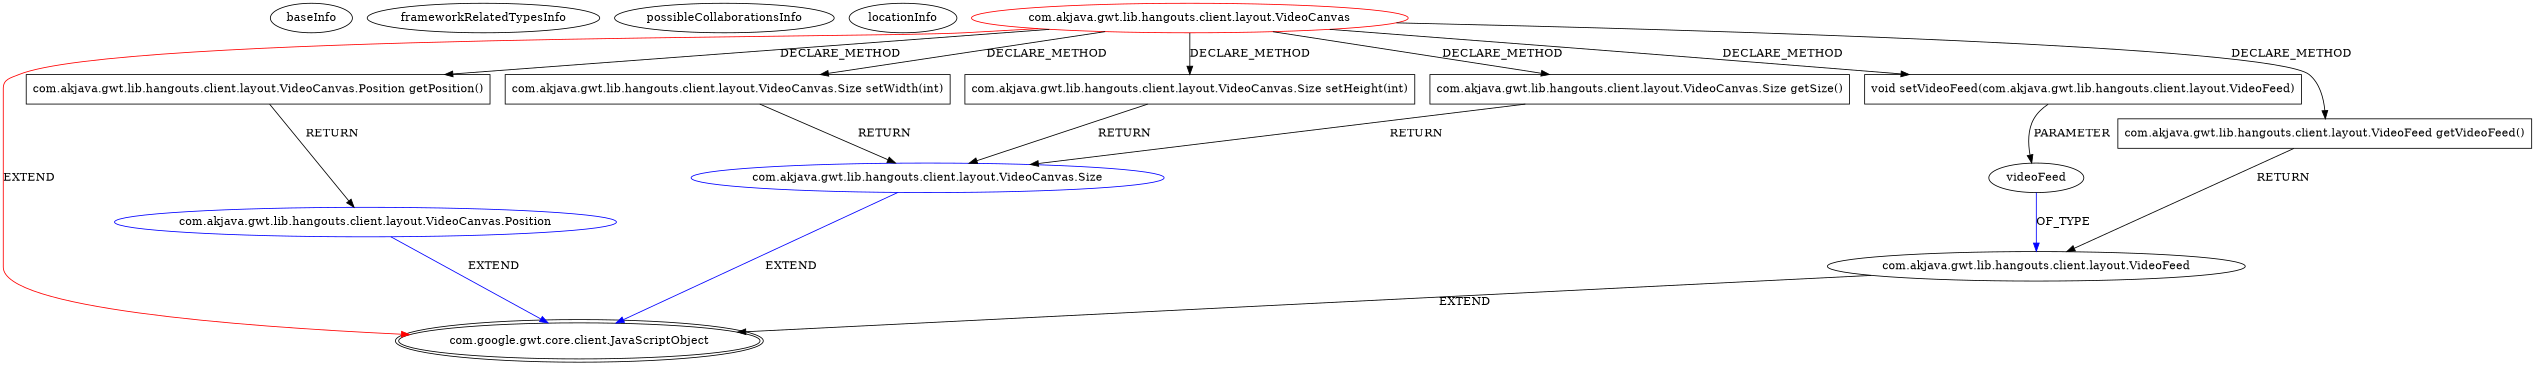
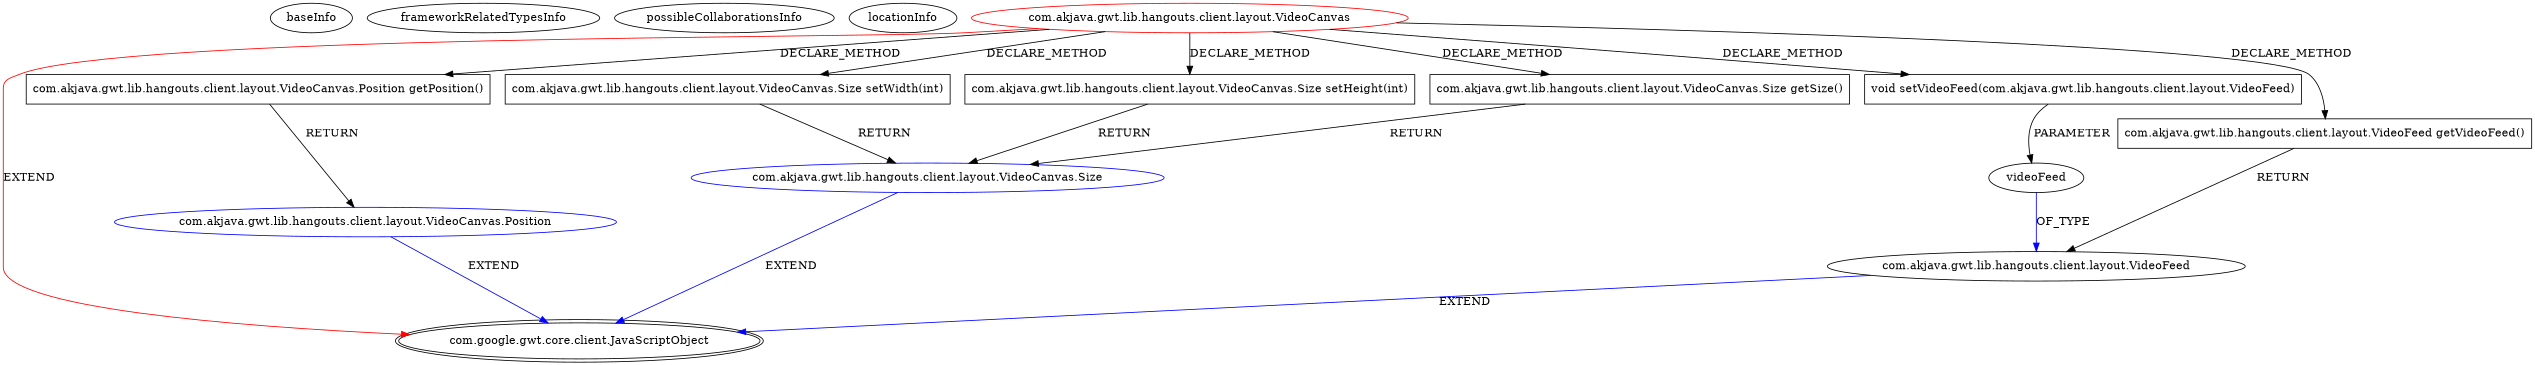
edge "com.akjava.gwt.lib.hangouts.client.layout.VideoFeed" -> "com.google.gwt.core.client.JavaScriptObject": color black -> blue
